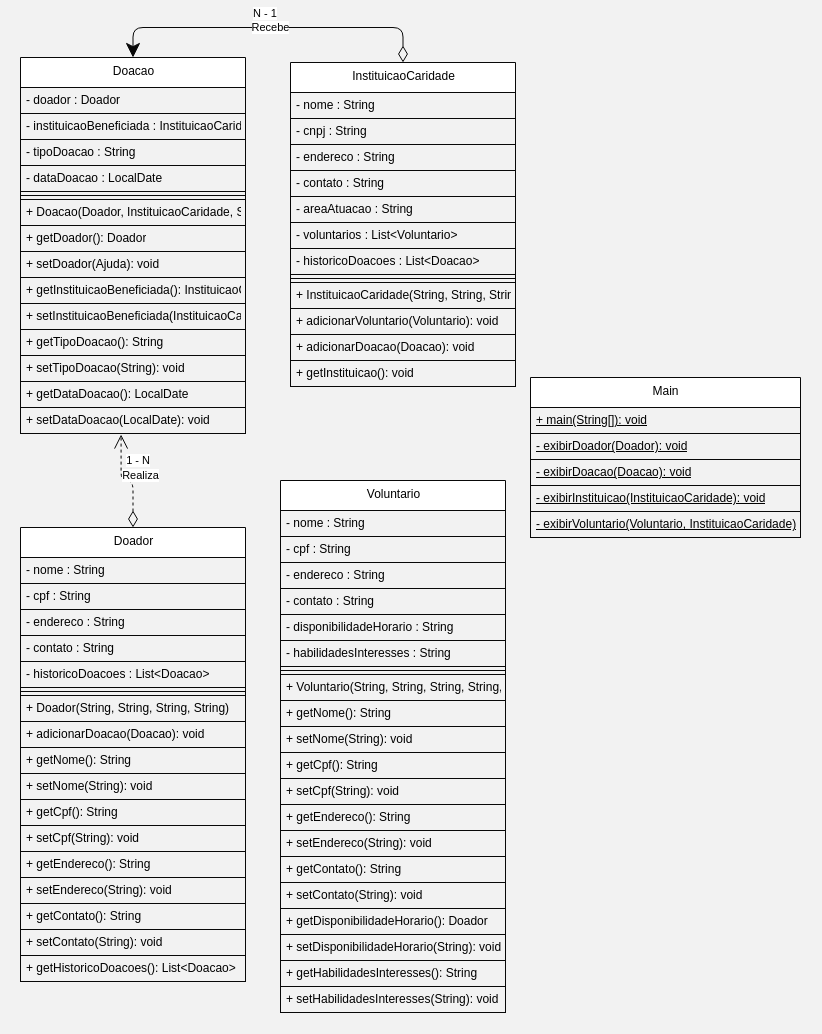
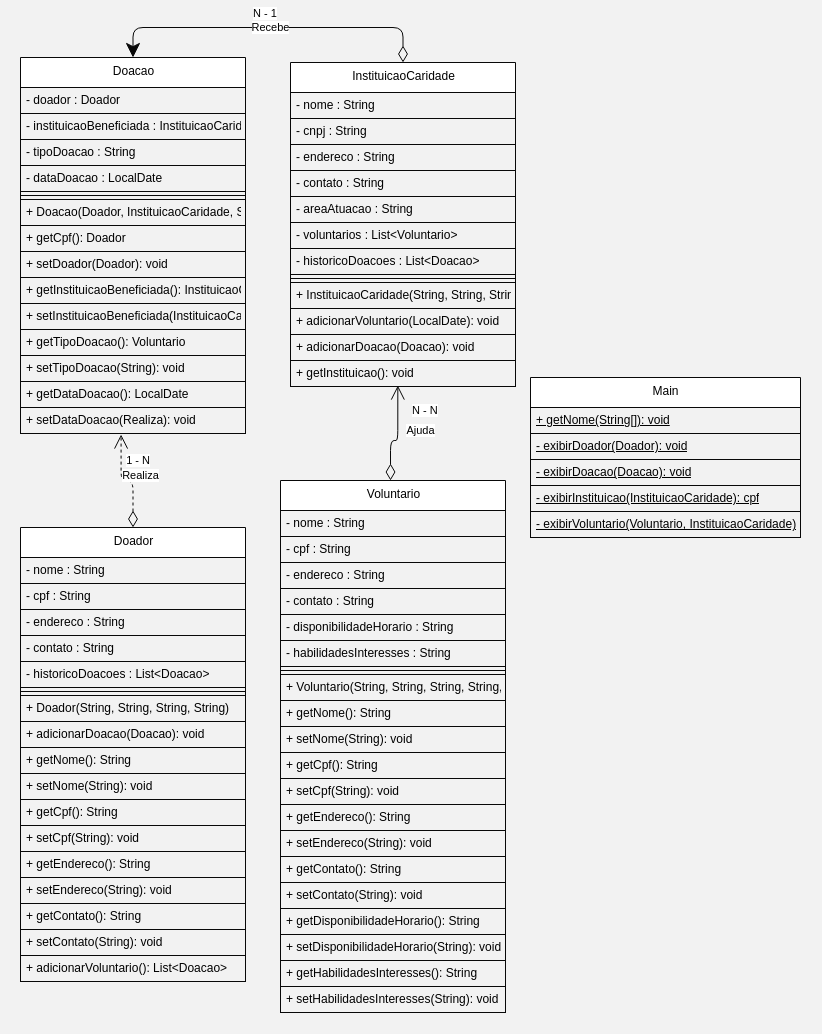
node "+ getDoador(): Doador": label "+ getDoador(): Doador" -> "+ getCpf(): Doador"
node "+ setDoador(Ajuda): void": label "+ setDoador(Ajuda): void" -> "+ setDoador(Doador): void"
node "+ adicionarVoluntario(Voluntario): void": label "+ adicionarVoluntario(Voluntario): void" -> "+ adicionarVoluntario(LocalDate): void"
node "+ getTipoDoacao(): String": label "+ getTipoDoacao(): String" -> "+ getTipoDoacao(): Voluntario"
node "+ setDataDoacao(LocalDate): void": label "+ setDataDoacao(LocalDate): void" -> "+ setDataDoacao(Realiza): void"
node "+ main(String[]): void": label "+ main(String[]): void" -> "+ getNome(String[]): void"
edge "+ getInstituicao(): void" -- "Voluntario": added, labels "Ajuda", "N - N"
node "- exibirInstituicao(InstituicaoCaridade): void": label "- exibirInstituicao(InstituicaoCaridade): void" -> "- exibirInstituicao(InstituicaoCaridade): cpf"
node "+ getDisponibilidadeHorario(): Doador": label "+ getDisponibilidadeHorario(): Doador" -> "+ getDisponibilidadeHorario(): String"
node "+ getHistoricoDoacoes(): List<Doacao>": label "+ getHistoricoDoacoes(): List<Doacao>" -> "+ adicionarVoluntario(): List<Doacao>"
